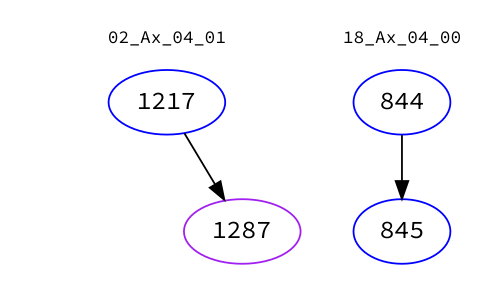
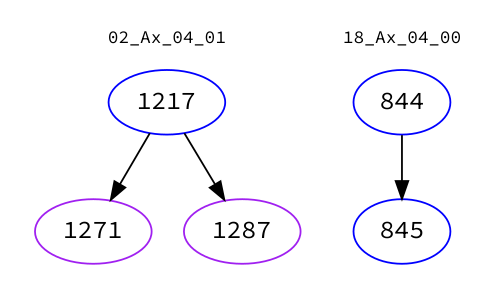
node "1271": added
